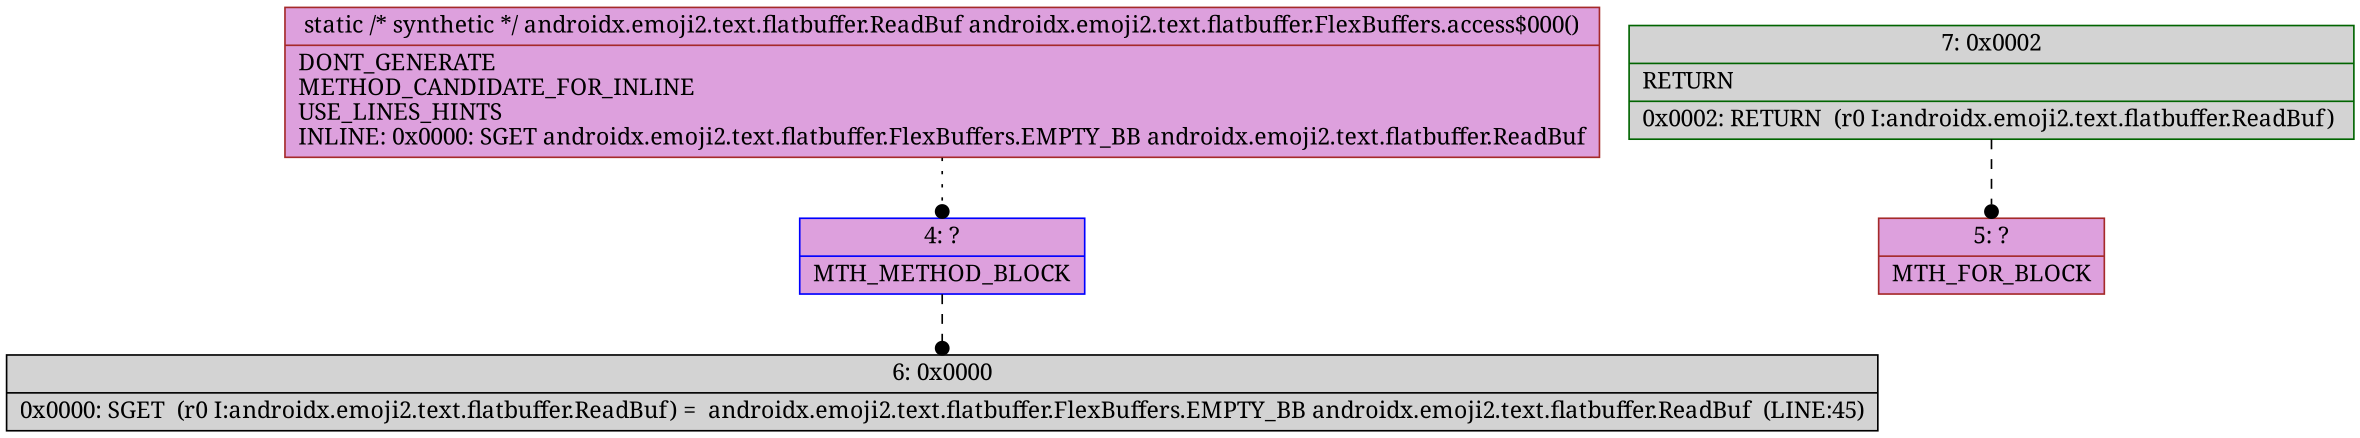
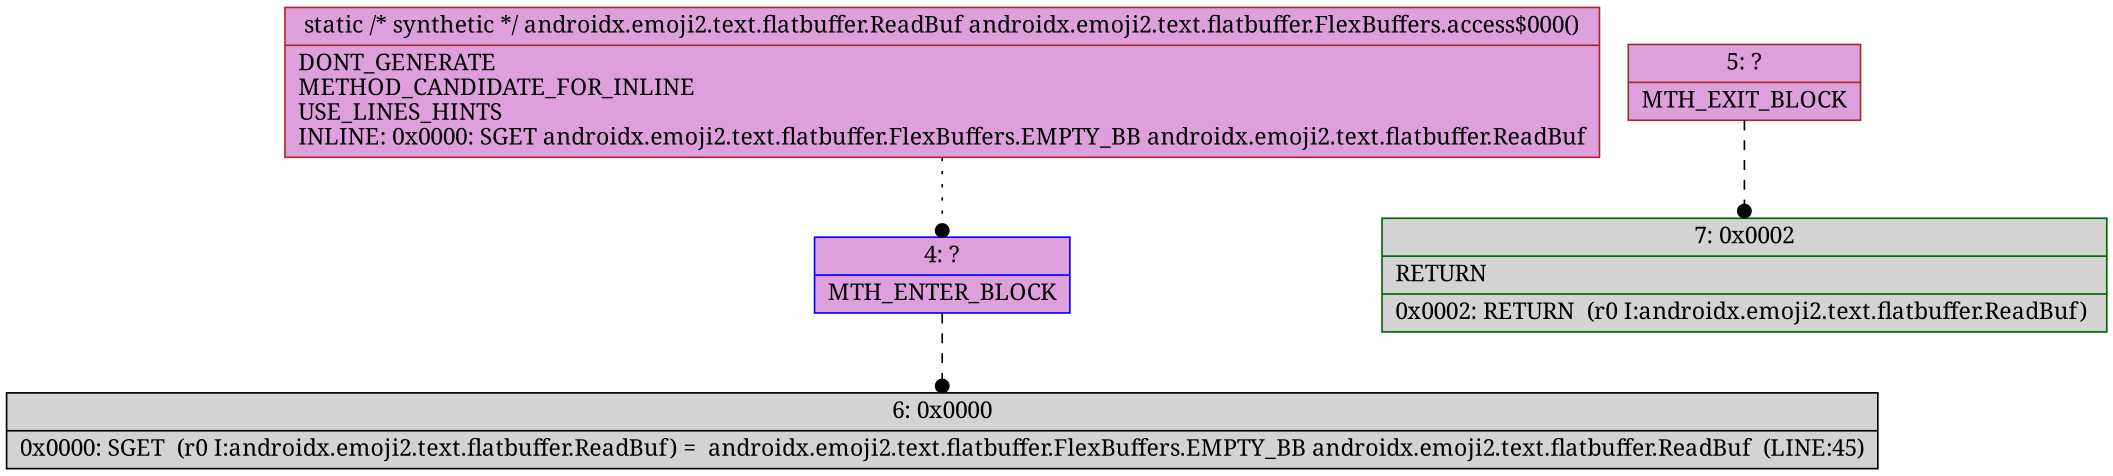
edge "7: 0x0002" -> "5: ?": reversed
node "4: ?": text "MTH_METHOD_BLOCK" -> "MTH_ENTER_BLOCK"
node "5: ?": text "MTH_FOR_BLOCK" -> "MTH_EXIT_BLOCK"
